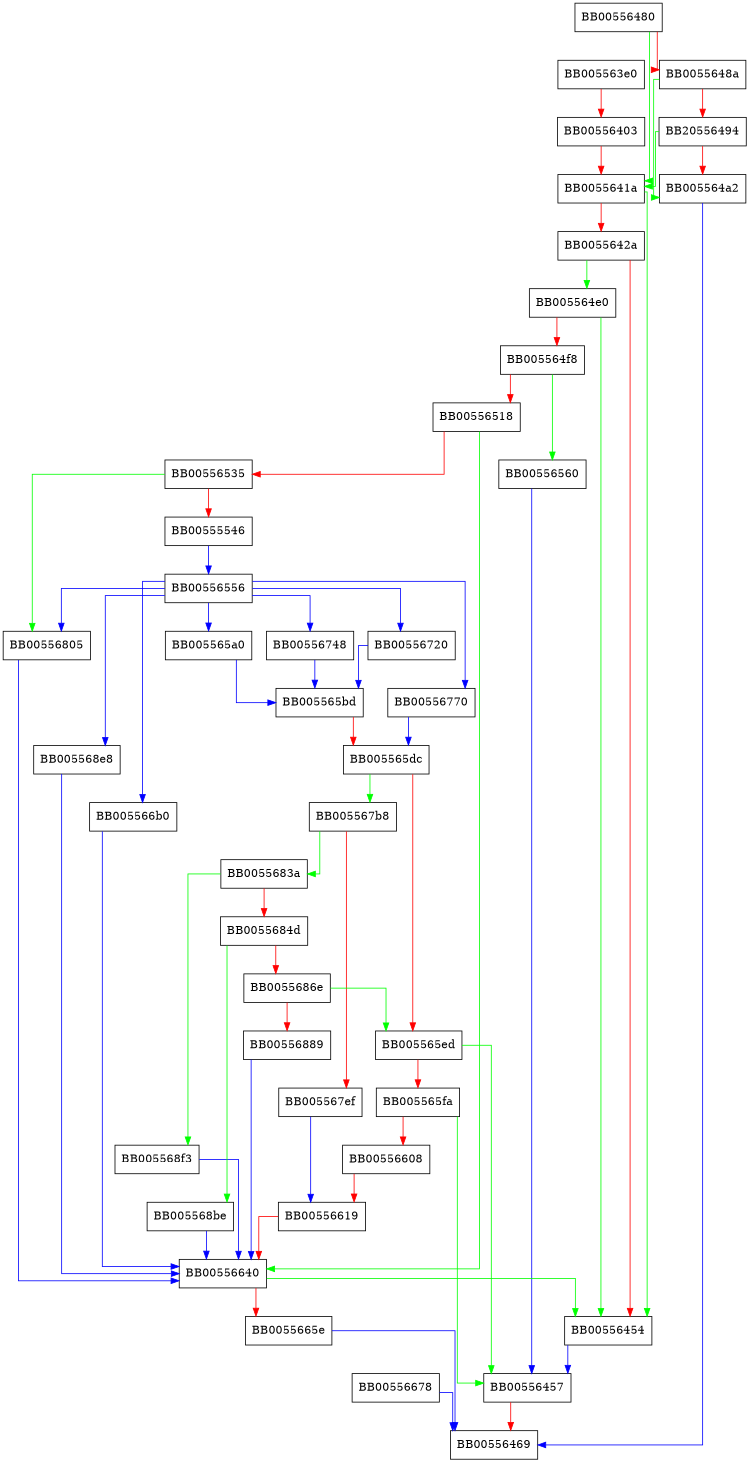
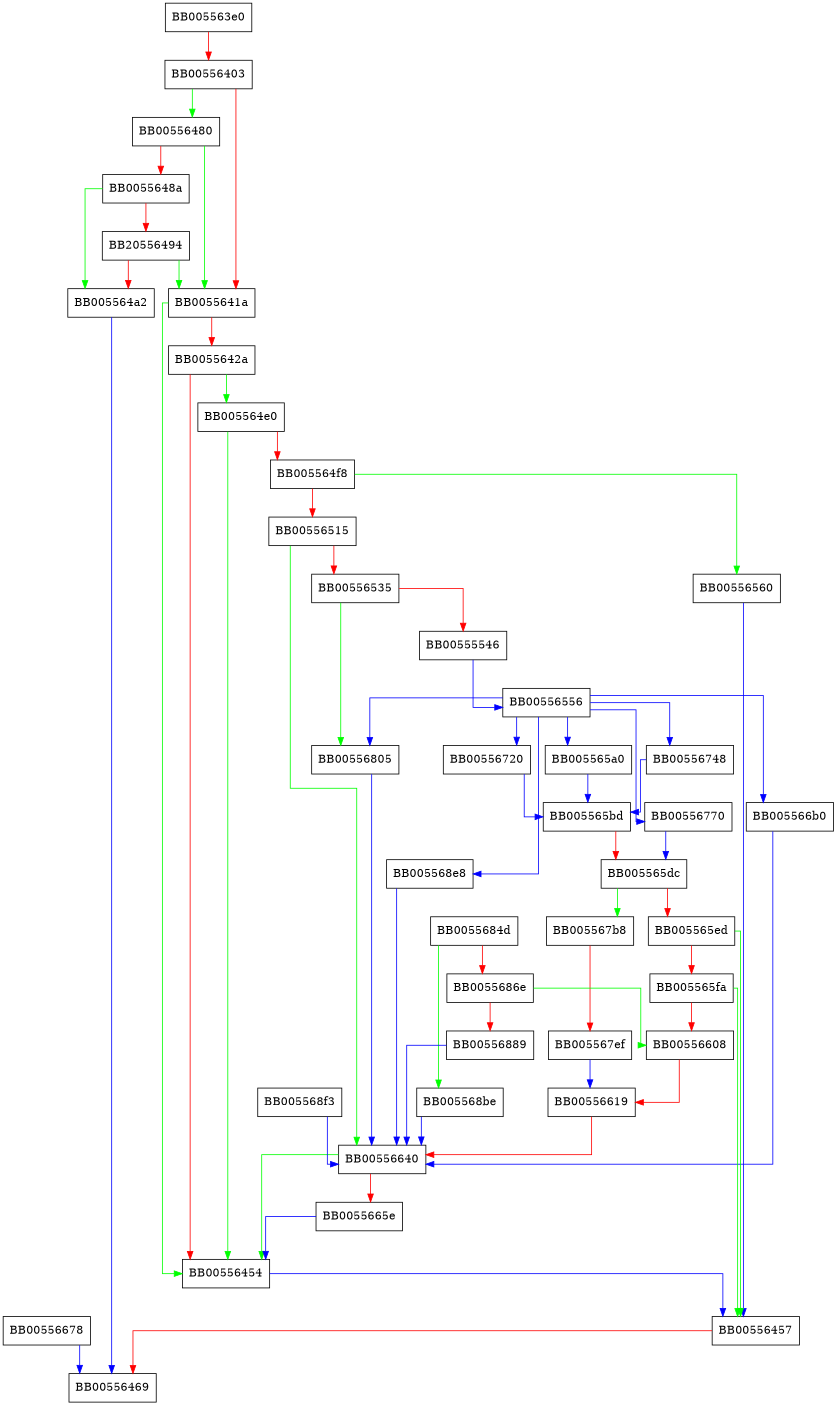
edge "BB00556403" -> "BB00556480": added
node "BB00556518": label "BB00556518" -> "BB00556515"
node "BB0055683a": removed
edge "BB0055686e" -> "BB005565ed": now "BB0055686e" -> "BB00556608"
edge "BB0055665e" -> "BB00556469": now "BB0055665e" -> "BB00556454"
